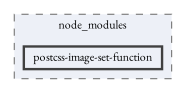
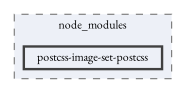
node "postcss-image-set-function": label "postcss-image-set-function" -> "postcss-image-set-postcss"
